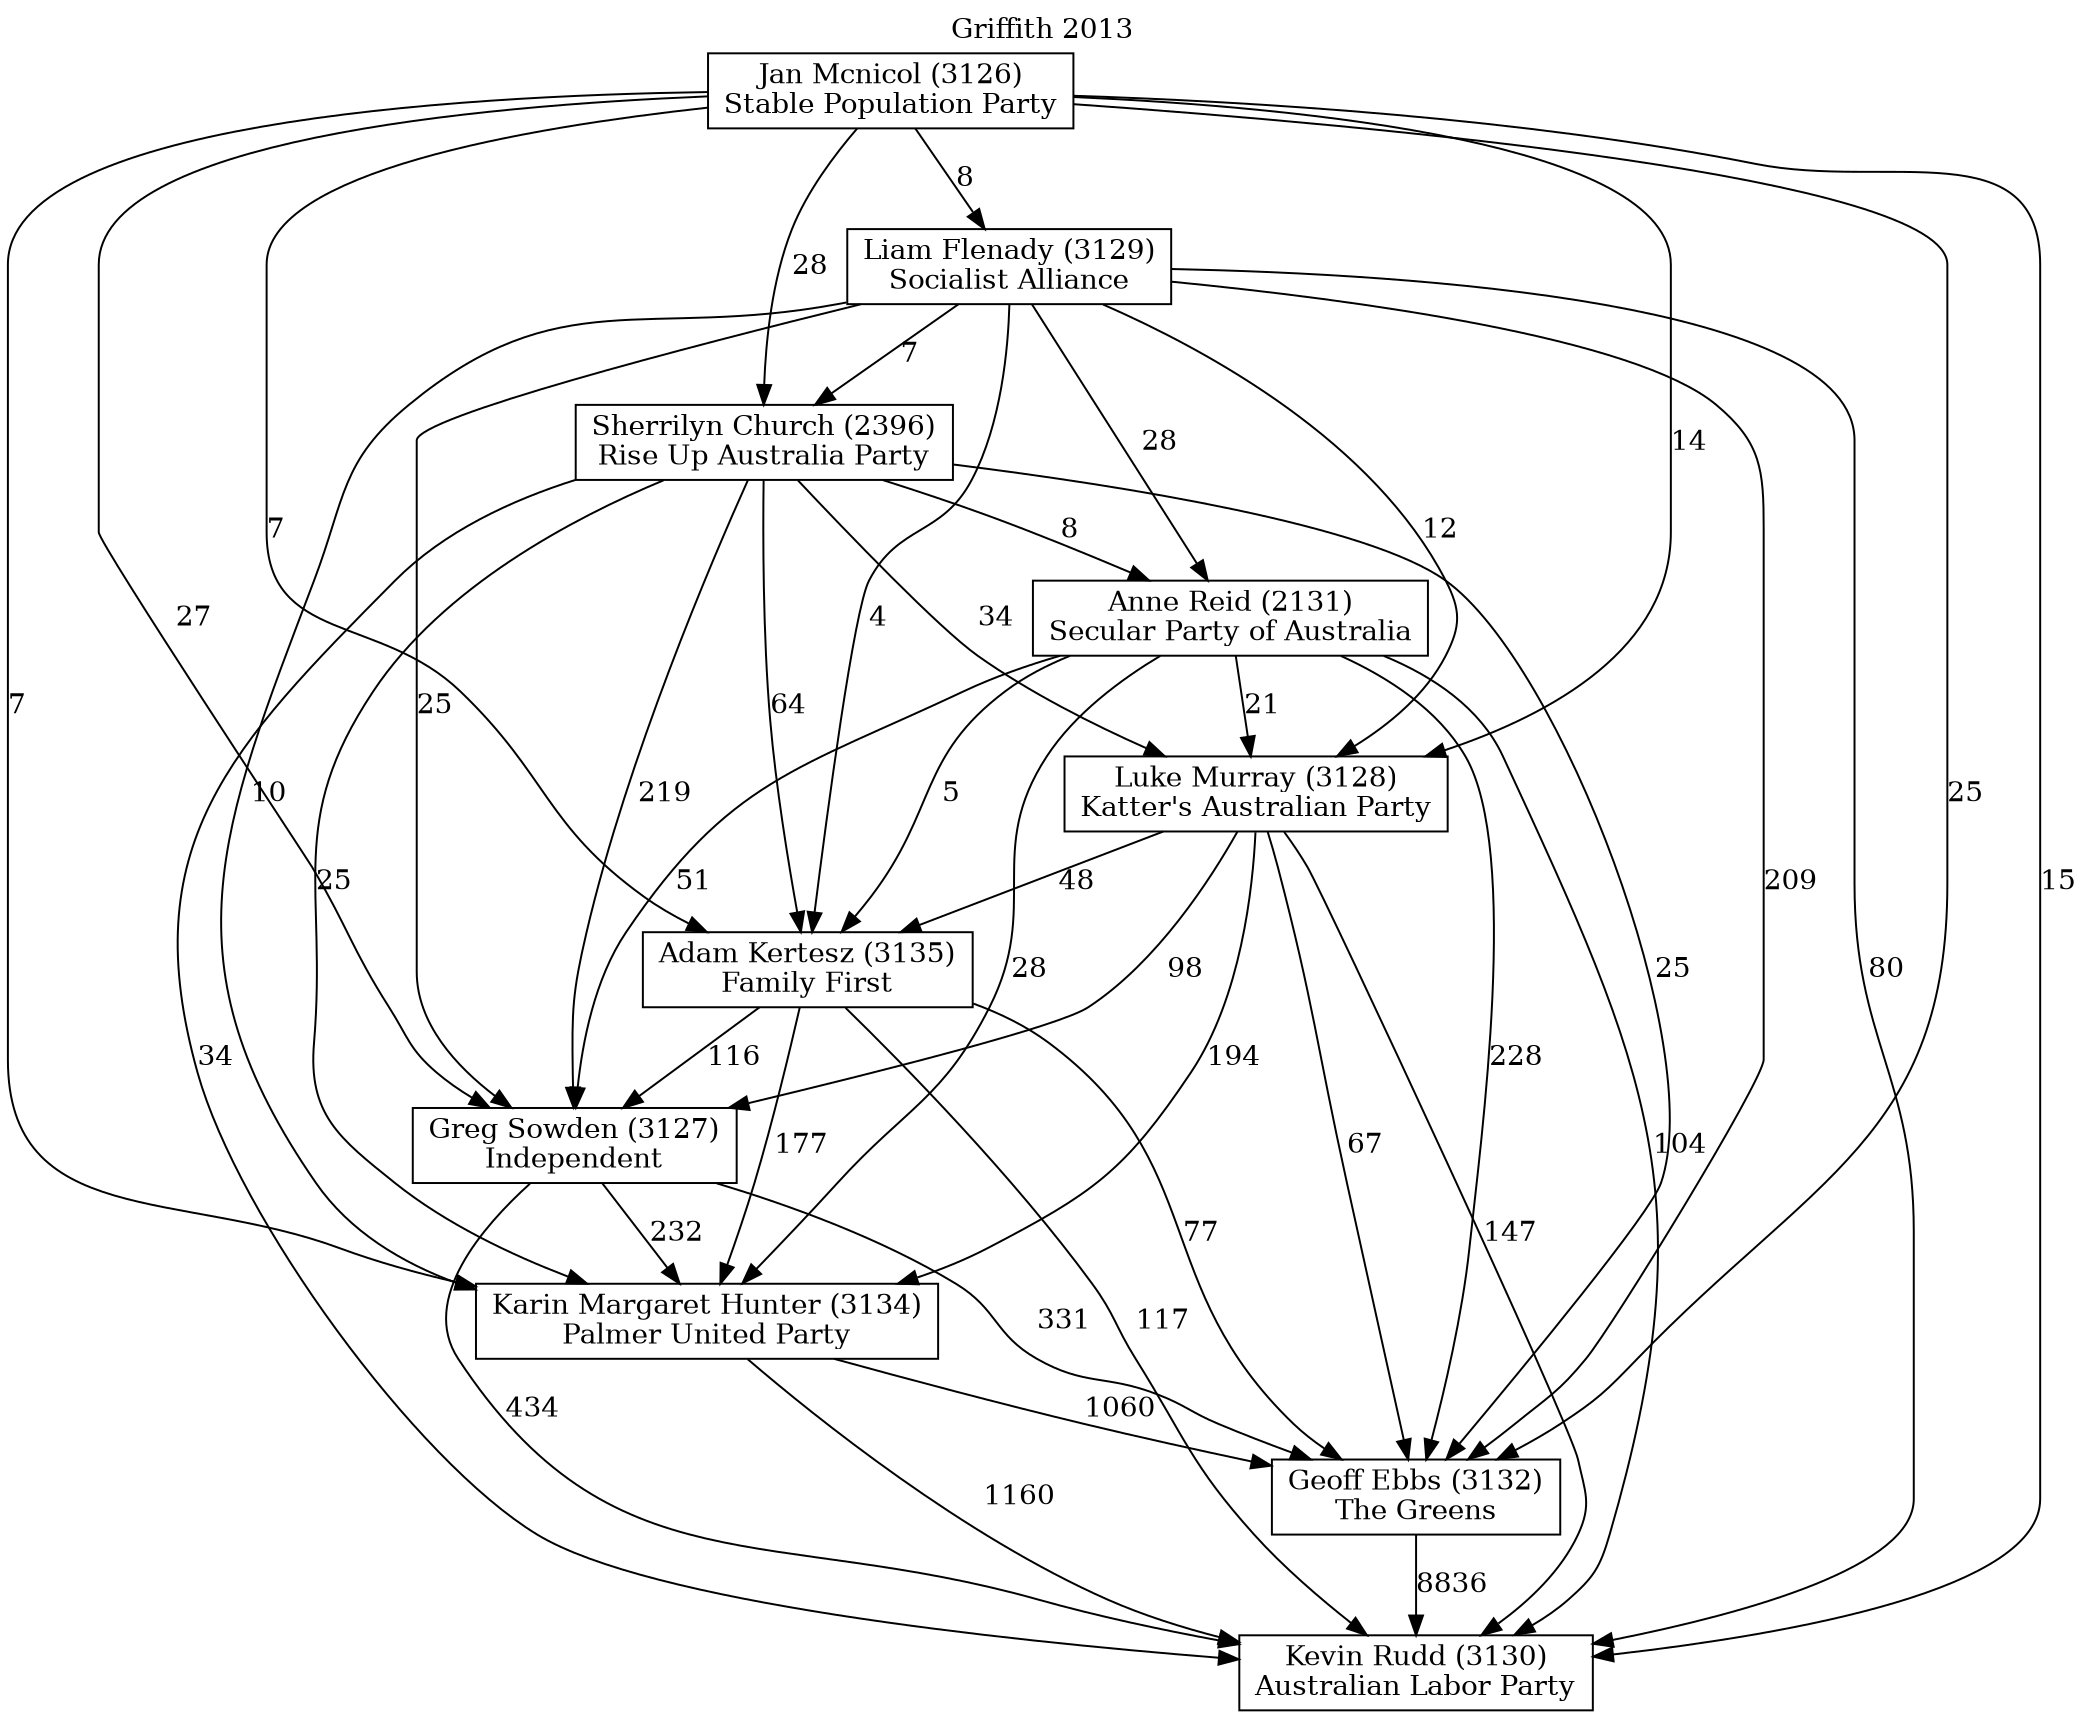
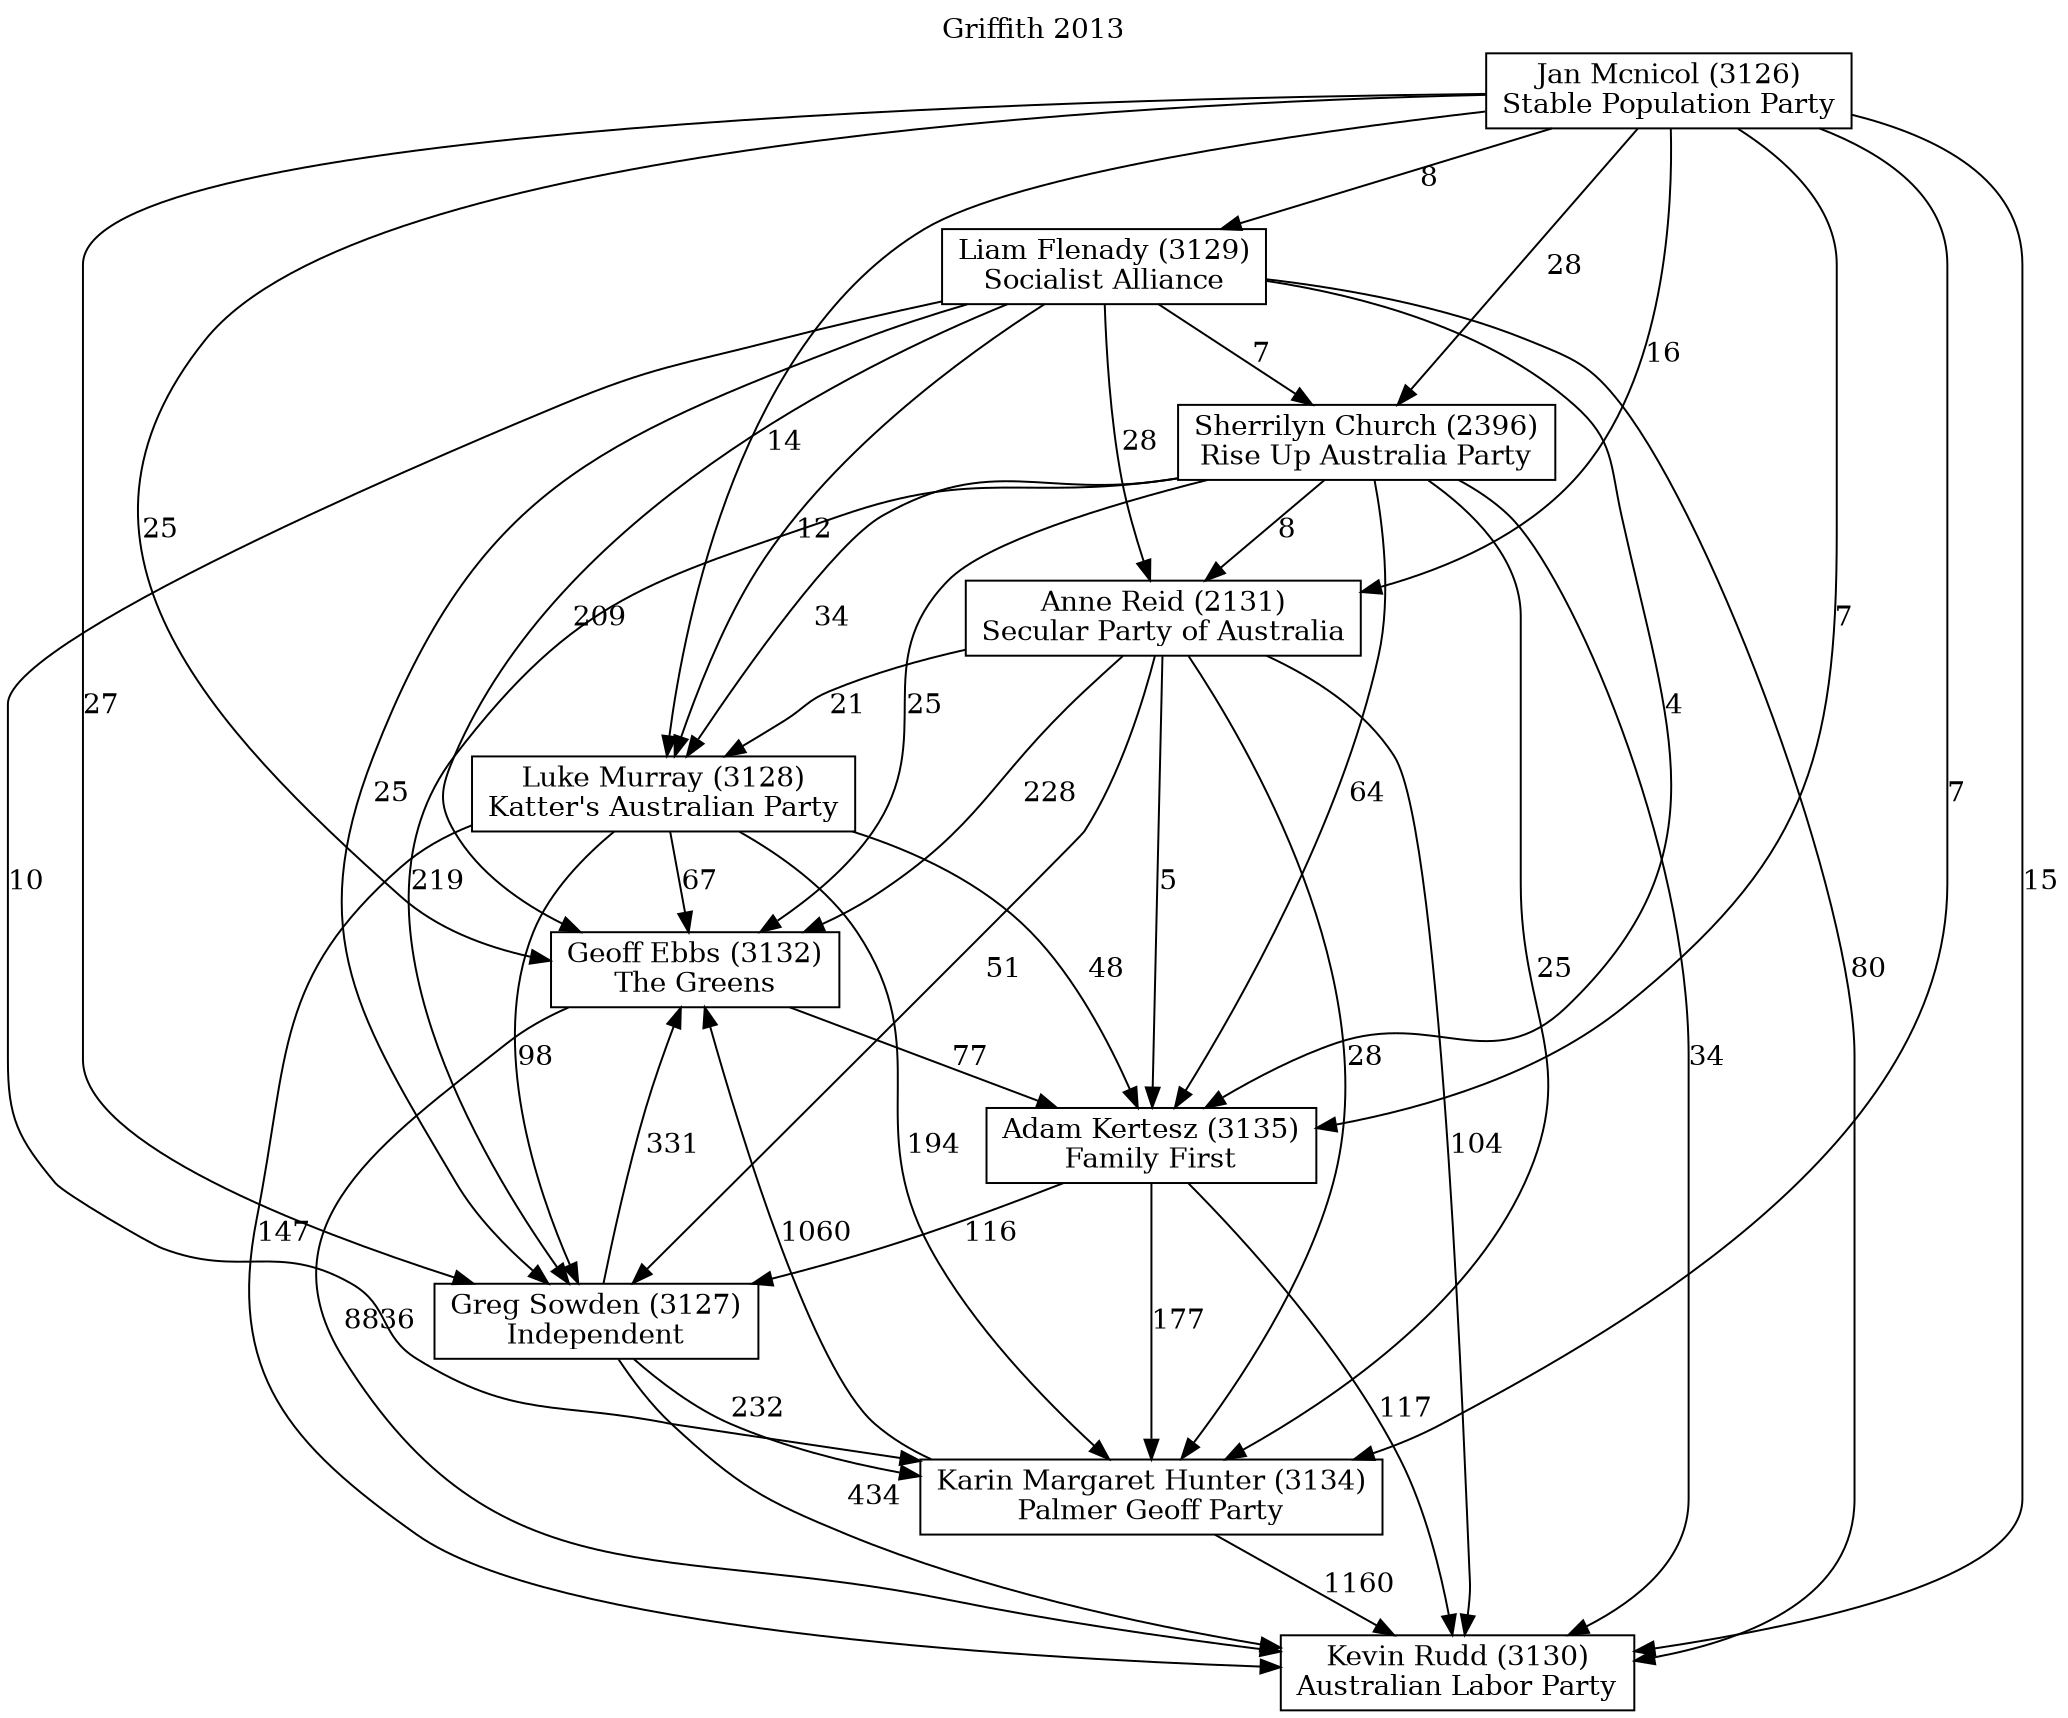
edge "Jan Mcnicol (3126) Stable Population Party" -> "Anne Reid (2131) Secular Party of Australia": added, label "16"
edge "Adam Kertesz (3135) Family First" -> "Geoff Ebbs (3132) The Greens": reversed
node "Karin Margaret Hunter (3134) Palmer United Party": label "Karin Margaret Hunter (3134) Palmer United Party" -> "Karin Margaret Hunter (3134) Palmer Geoff Party"
